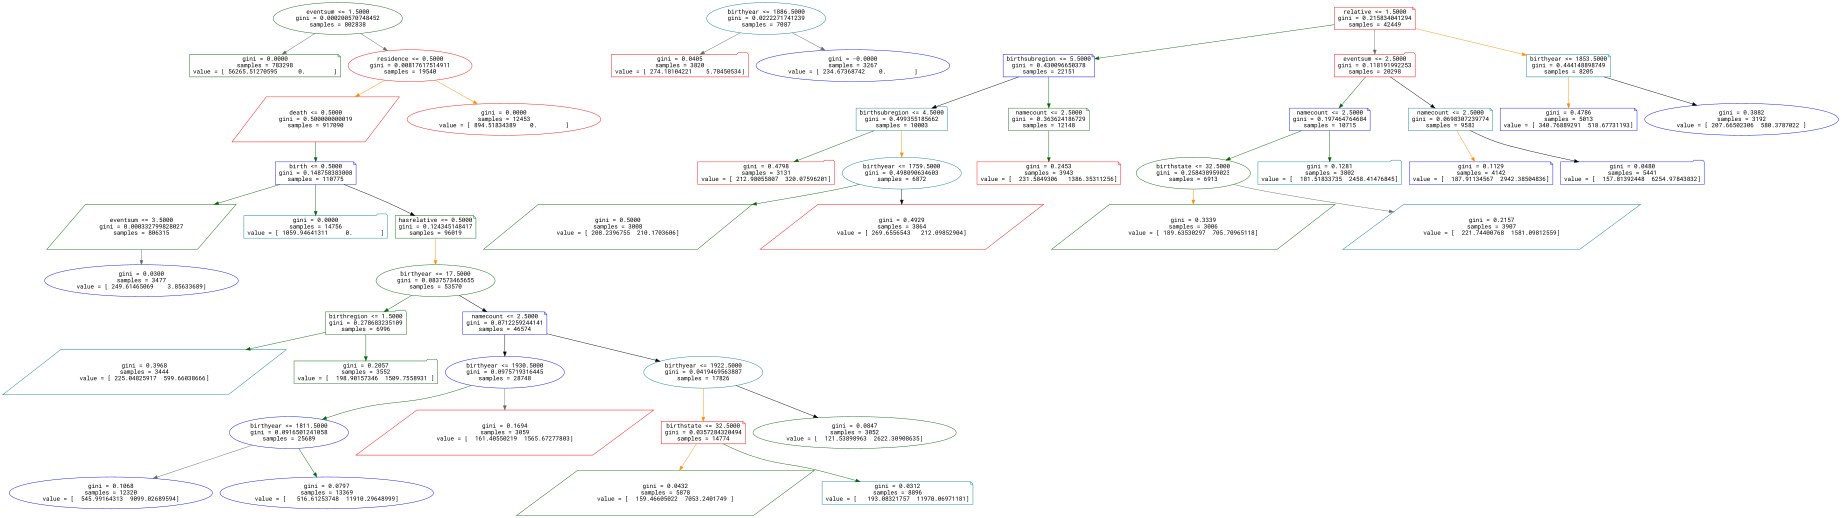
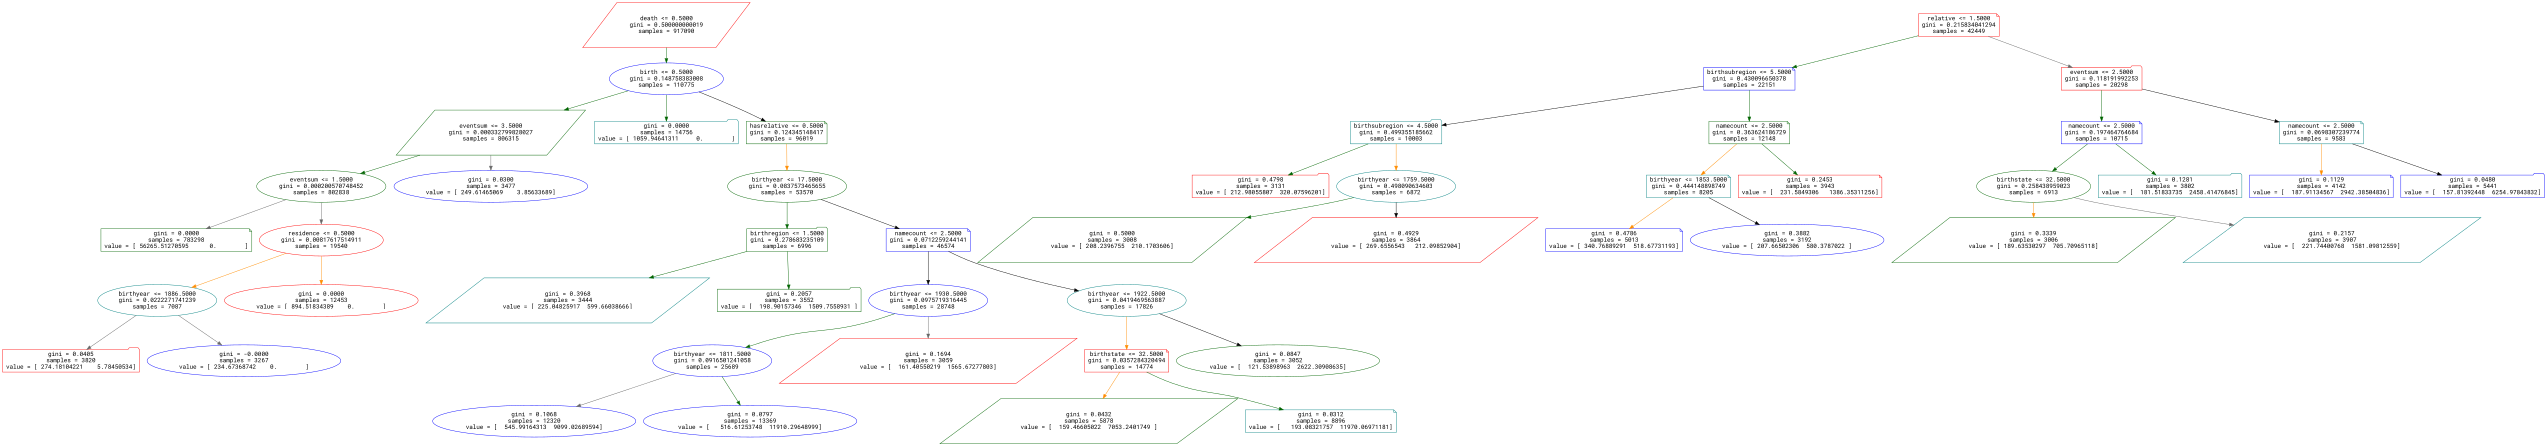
edge "relative <= 1.5000 gini = 0.215834041294 samples = 42449" -> "birthyear <= 1853.5000 gini = 0.444148898749 samples = 8205": now "namecount <= 2.5000 gini = 0.363624186729 samples = 12148" -> "birthyear <= 1853.5000 gini = 0.444148898749 samples = 8205"
edge "residence <= 0.5000 gini = 0.00817617514911 samples = 19540" -> "death <= 0.5000 gini = 0.500000000019 samples = 917090": now "residence <= 0.5000 gini = 0.00817617514911 samples = 19540" -> "birthyear <= 1886.5000 gini = 0.0222271741239 samples = 7087"
edge "eventsum <= 3.5000 gini = 0.000332799828027 samples = 806315" -> "eventsum <= 1.5000 gini = 0.000200570748452 samples = 802838": added
node "birth <= 0.5000 gini = 0.148758383008 samples = 110775": shape note -> ellipse
